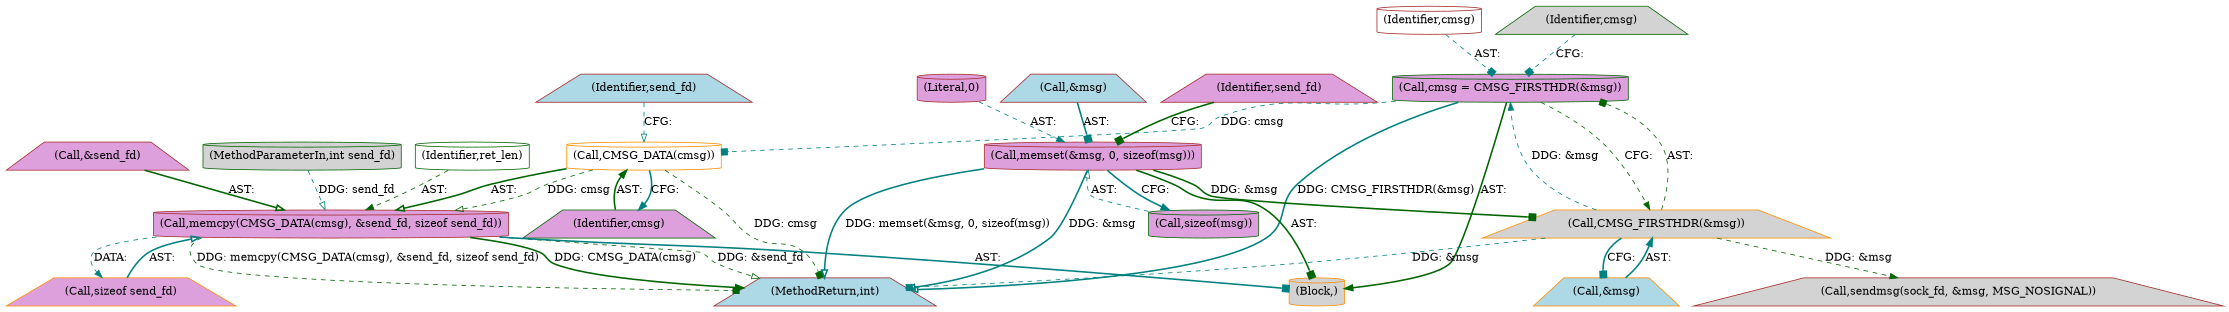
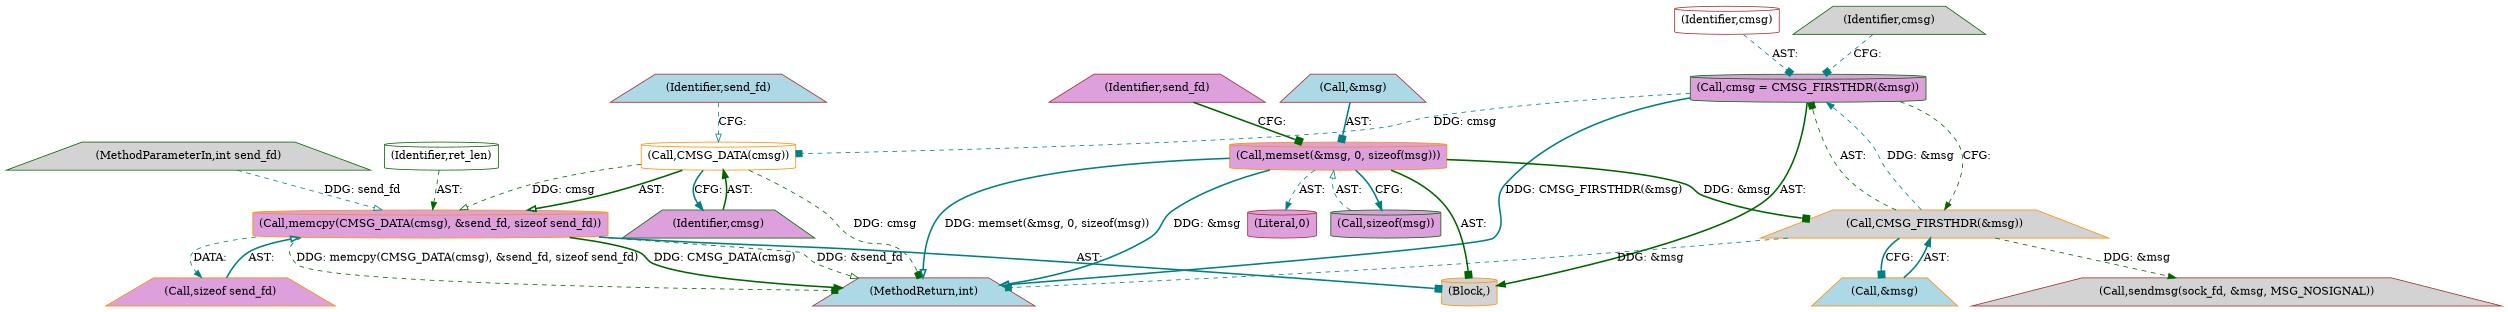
edge "(Literal,0)" -> "(Call,memset(&msg, 0, sizeof(msg)))": reversed
node "(Call,&send_fd)": removed
node "(MethodParameterIn,int send_fd)": shape cylinder -> trapezium
node "(Call,memset(&msg, 0, sizeof(msg)))": color brown -> darkorange
node "(Call,memcpy(CMSG_DATA(cmsg), &send_fd, sizeof send_fd))": color brown -> darkorange
